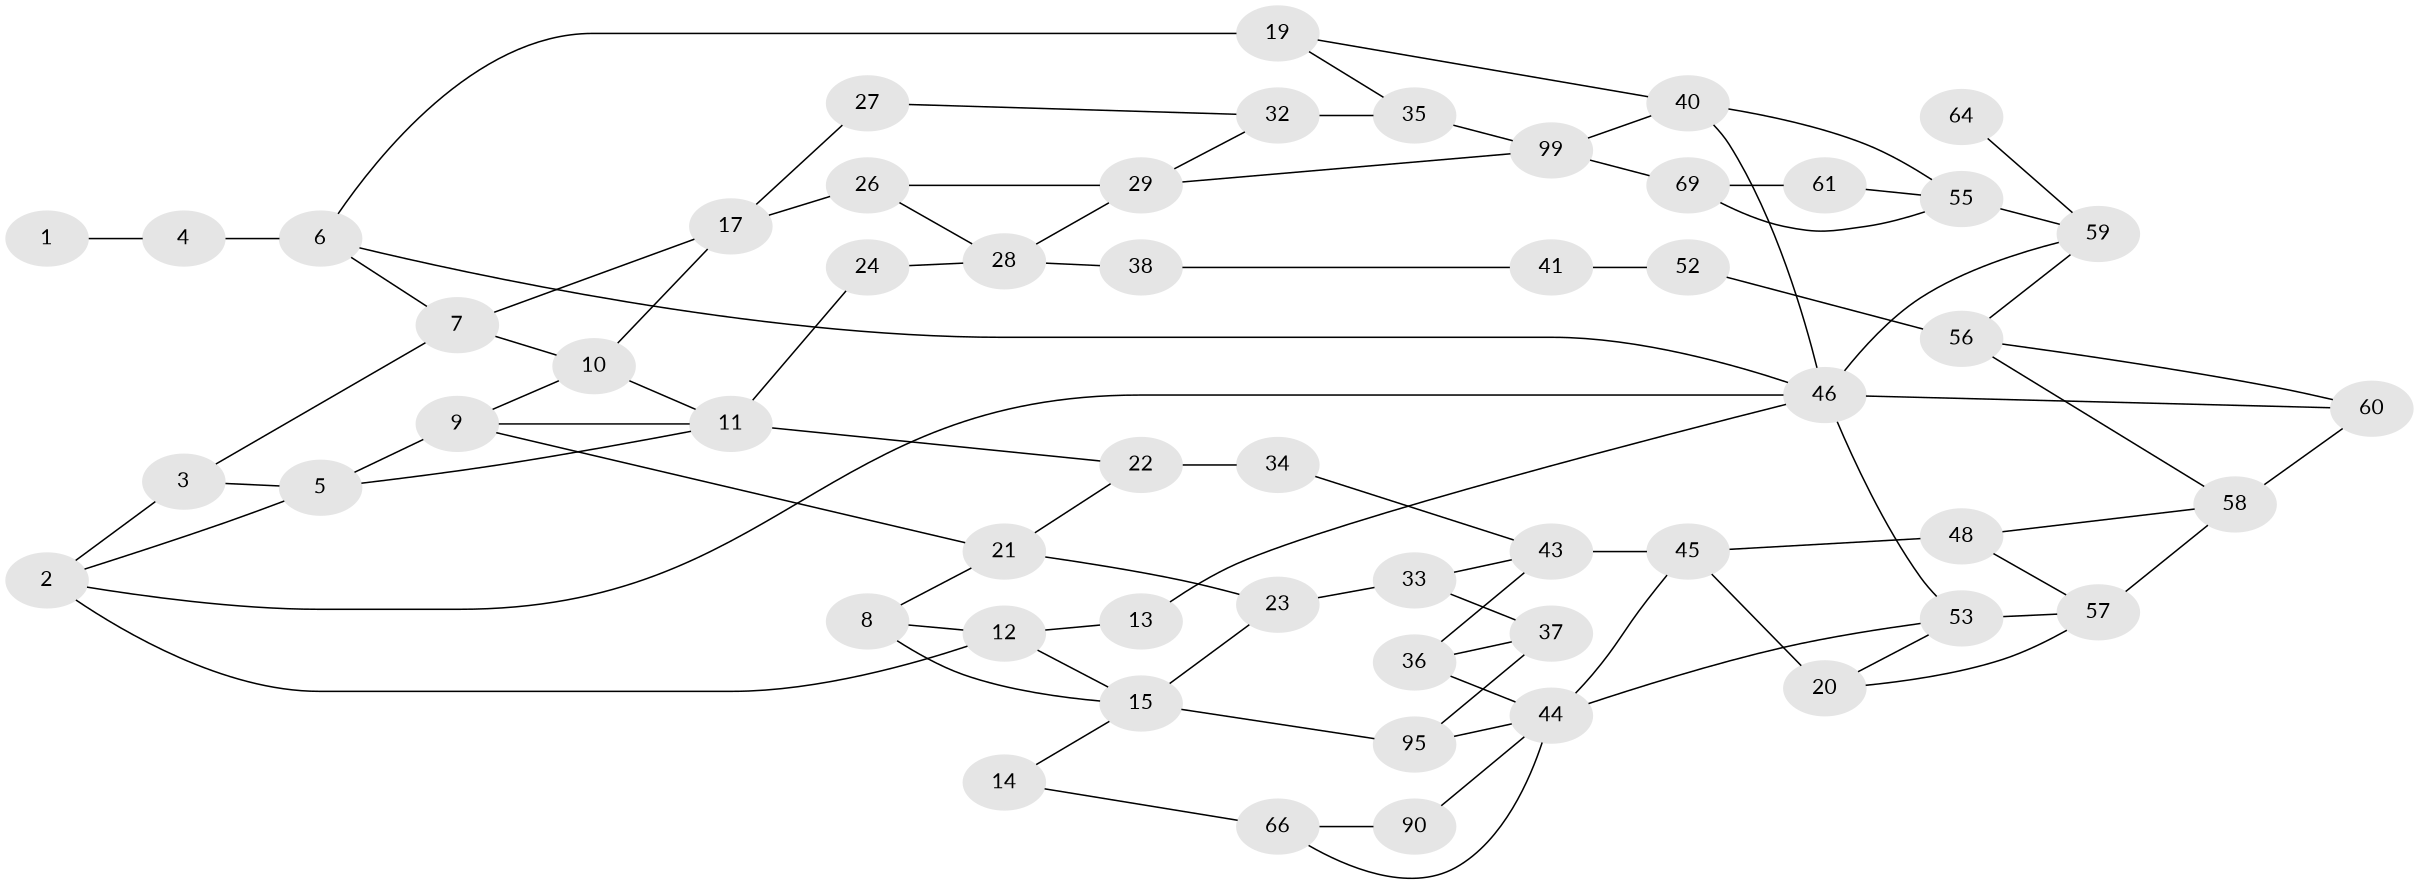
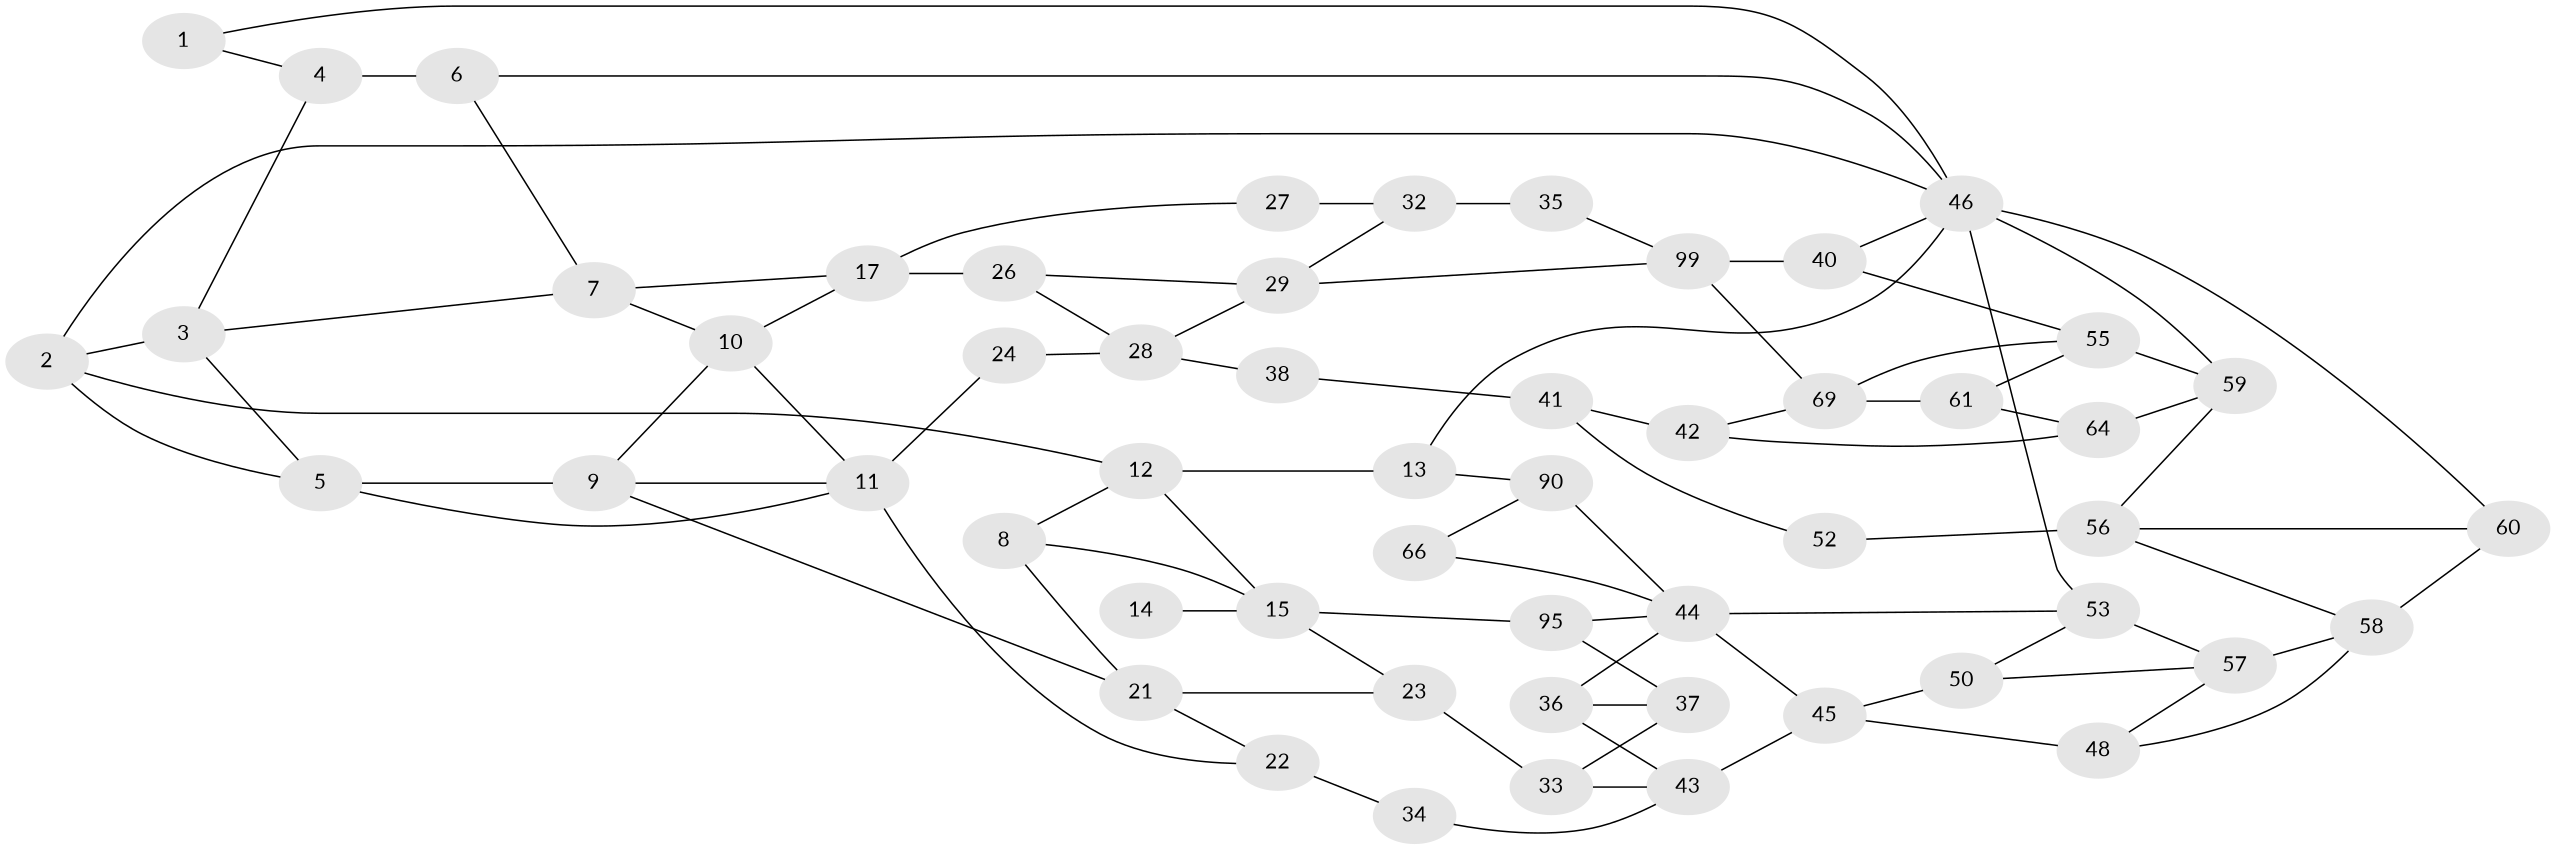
edge "1" -- "46": added
node "19": removed
edge "4" -- "3": added
edge "61" -- "64": added
node "42": added
edge "13" -- "90": added
node "20": label "20" -> "50"
edge "14" -- "66": removed
